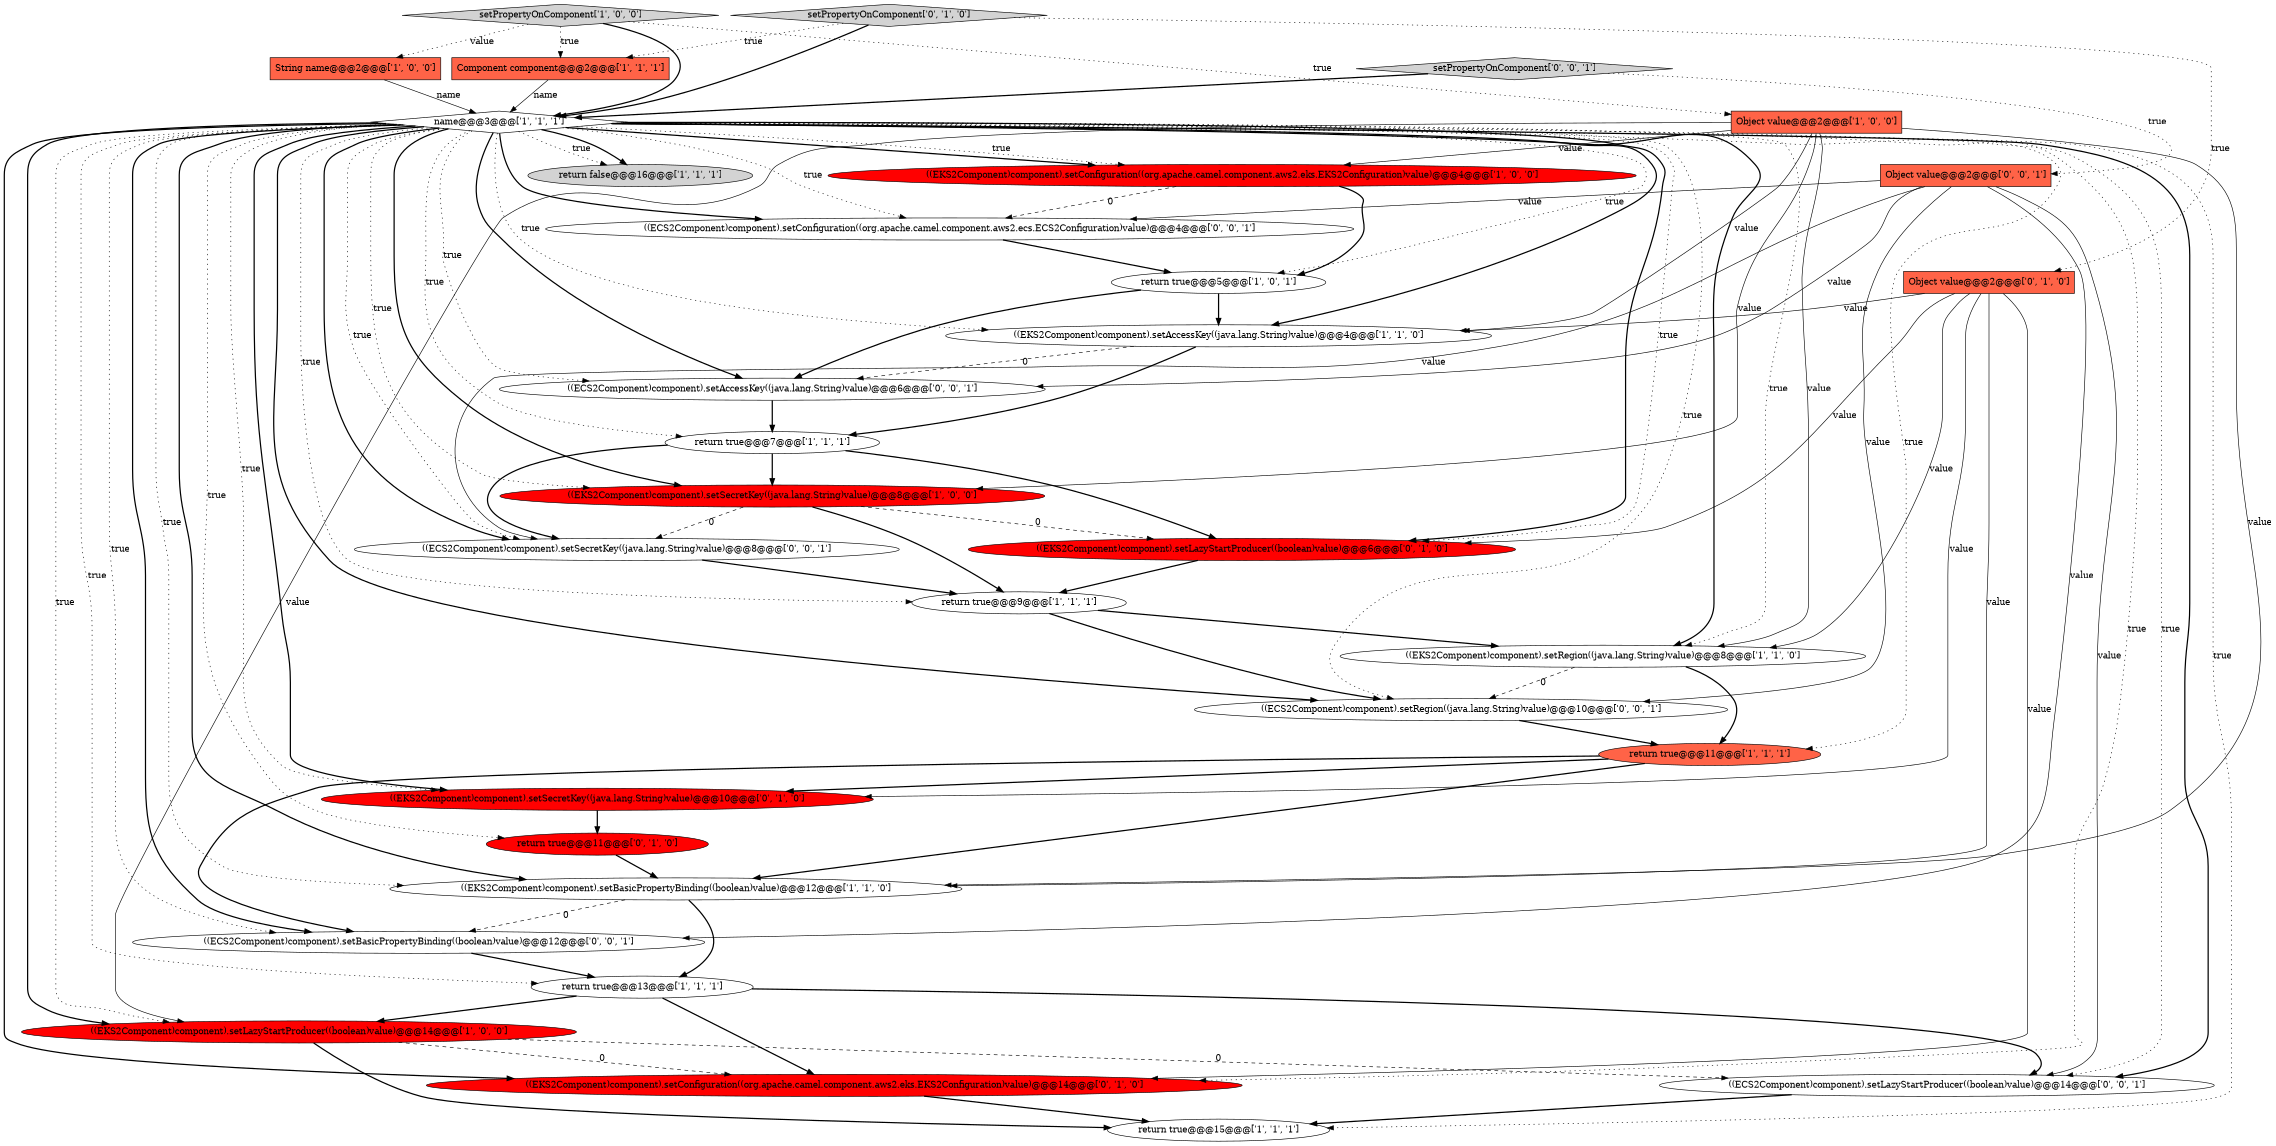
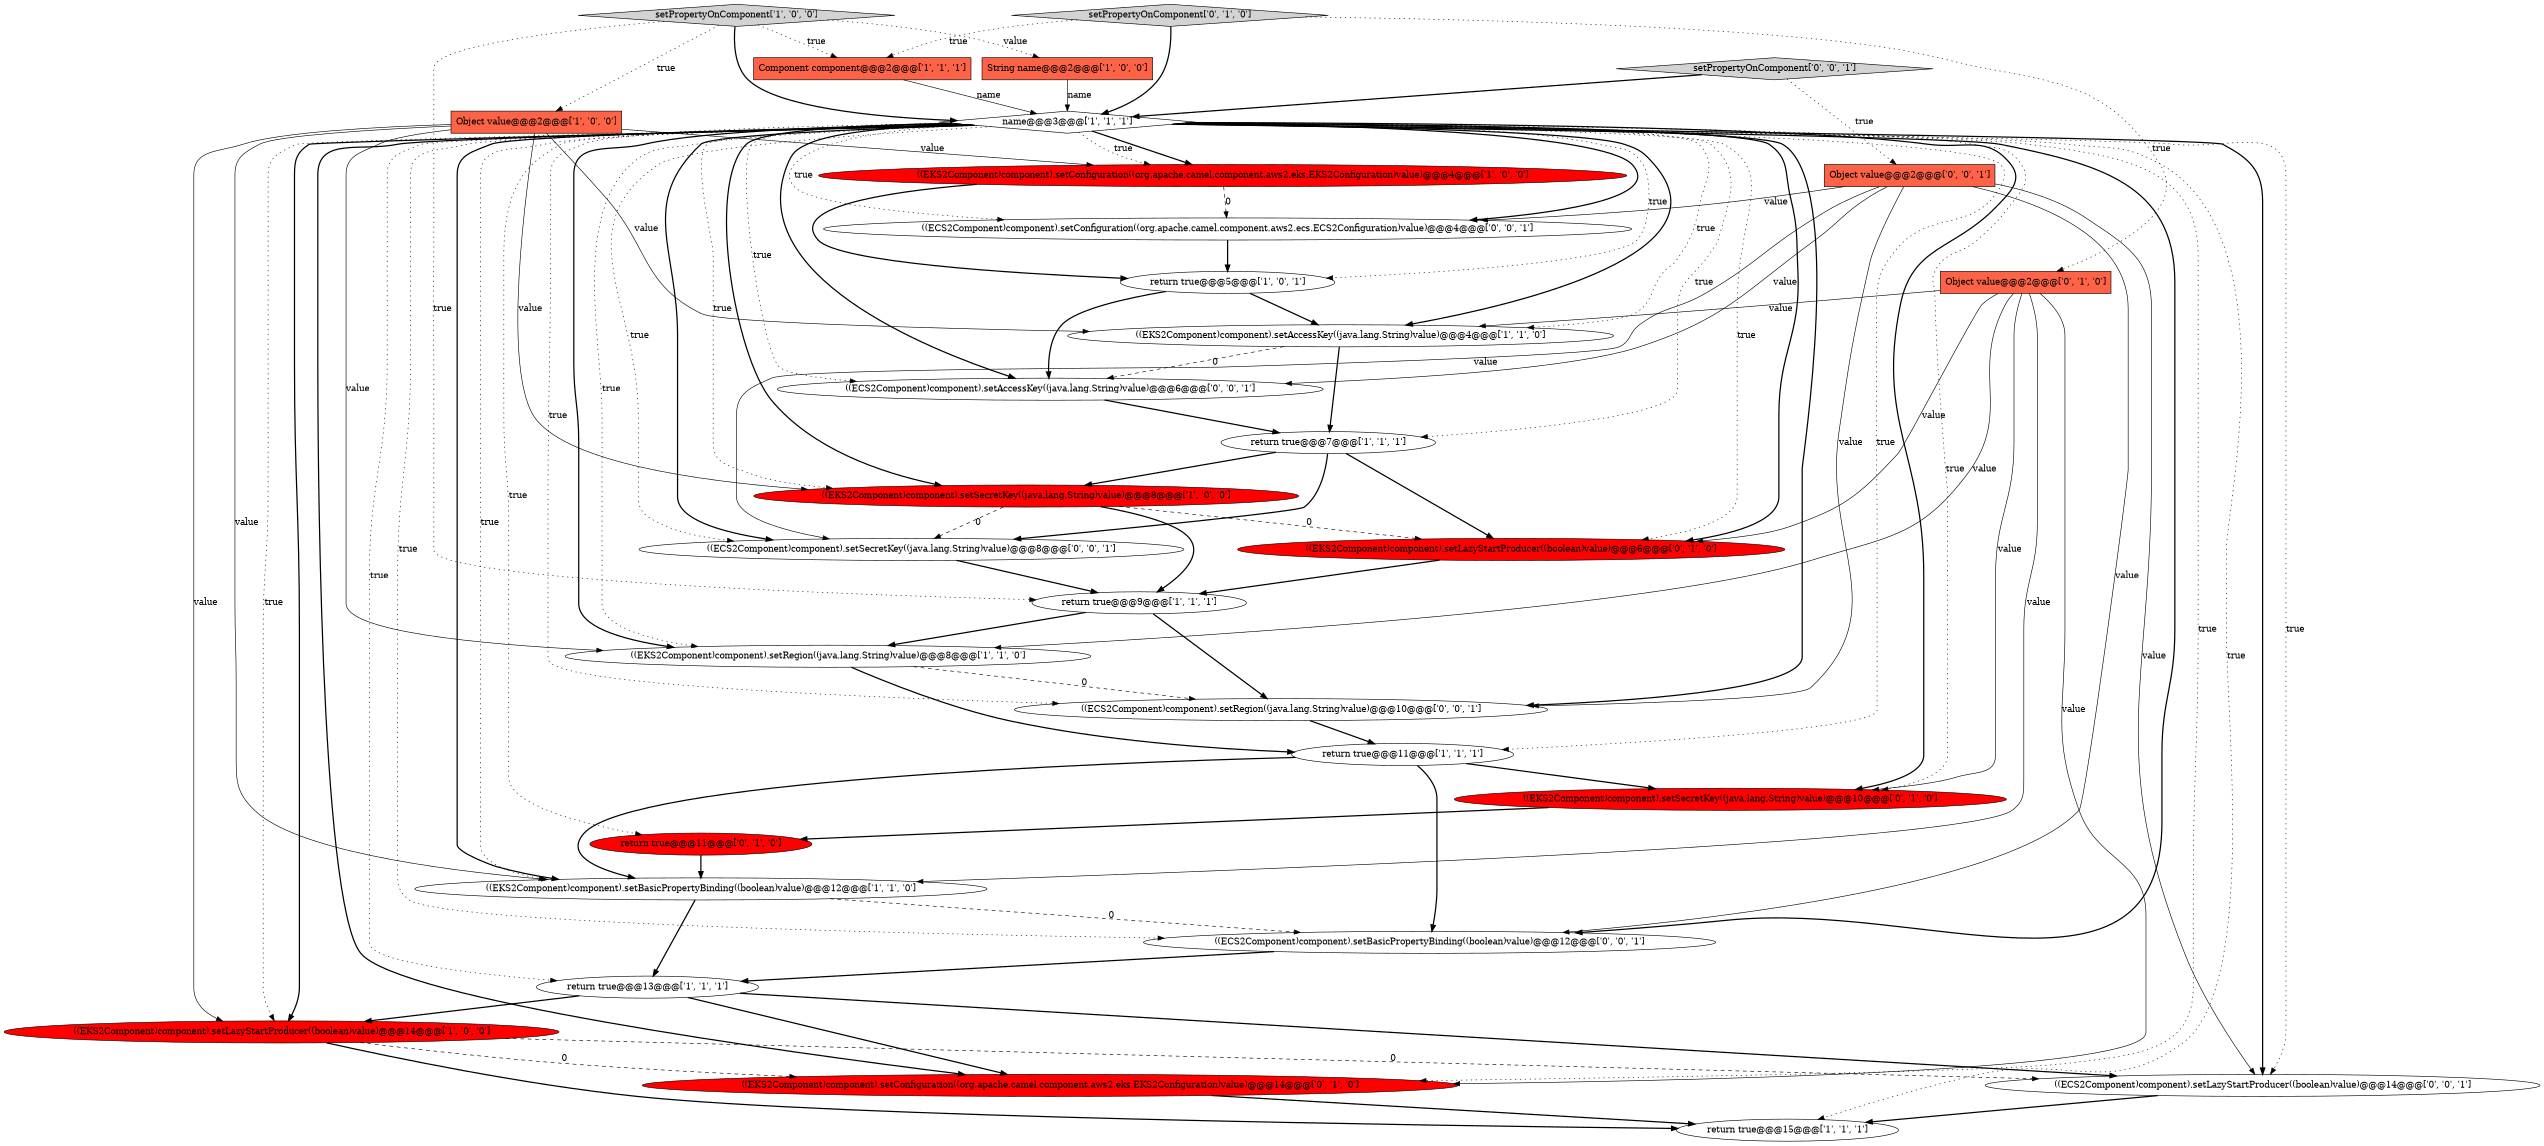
node "return false@@@16@@@['1', '1', '1']": removed
edge "name@@@3@@@['1', '1', '1']" -> "return true@@@9@@@['1', '1', '1']": now "setPropertyOnComponent['1', '0', '0']" -> "return true@@@9@@@['1', '1', '1']"
node "return true@@@11@@@['1', '1', '1']": fillcolor tomato -> white
